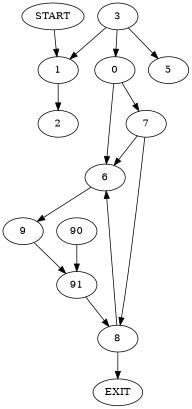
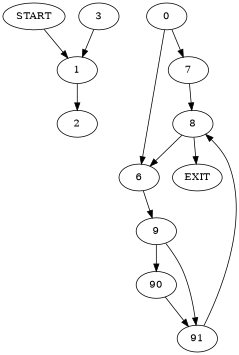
edge "3" -> "0": removed
node "5": removed
edge "7" -> "6": removed
edge "9" -> "90": added
